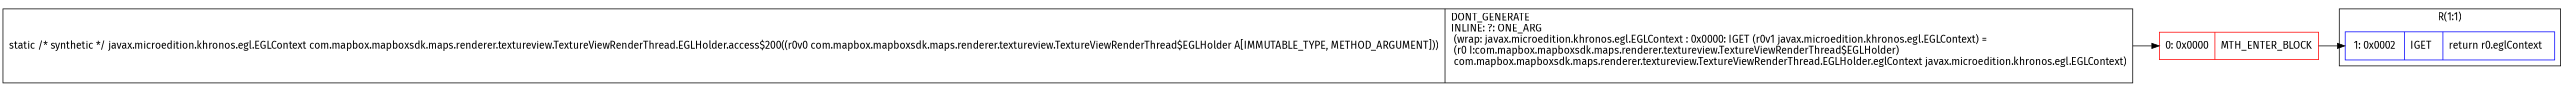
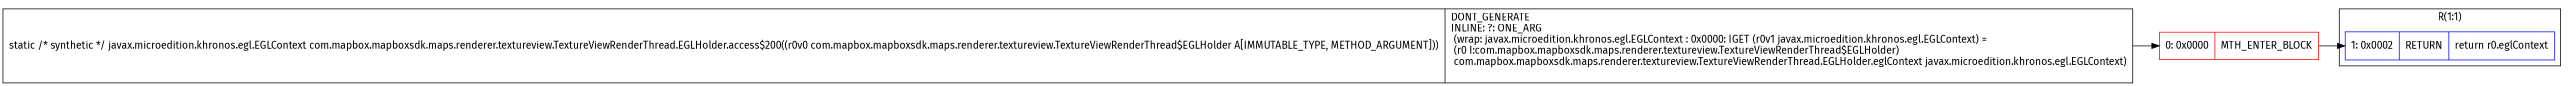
node "1: 0x0002": text "IGET" -> "RETURN"
